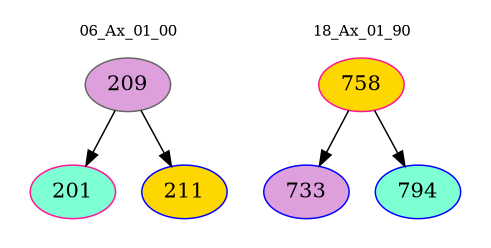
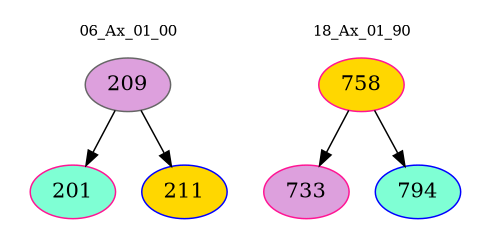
node "733": color blue -> deeppink
